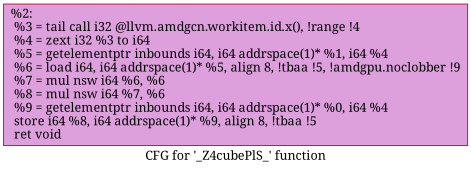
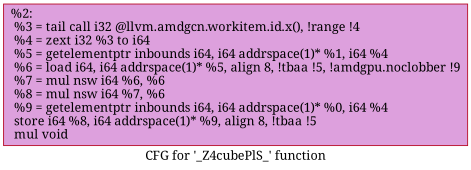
node "%2:": text "ret void" -> "mul void"
